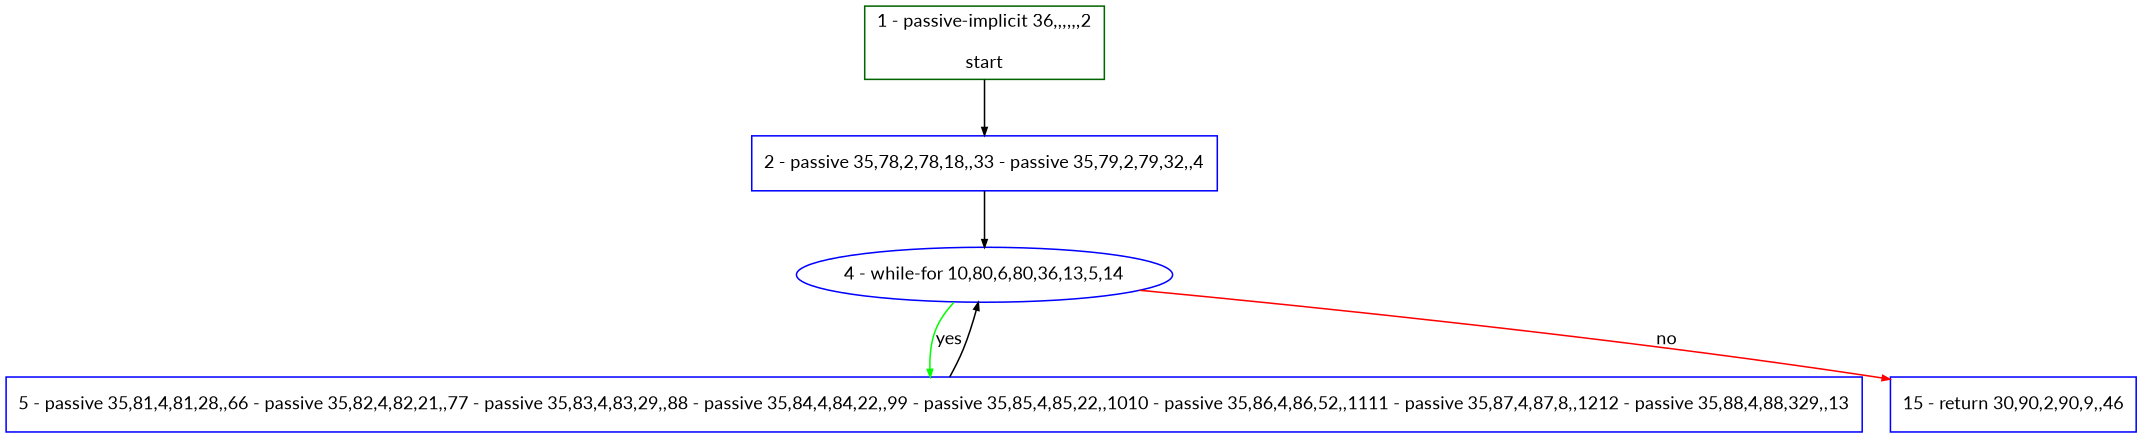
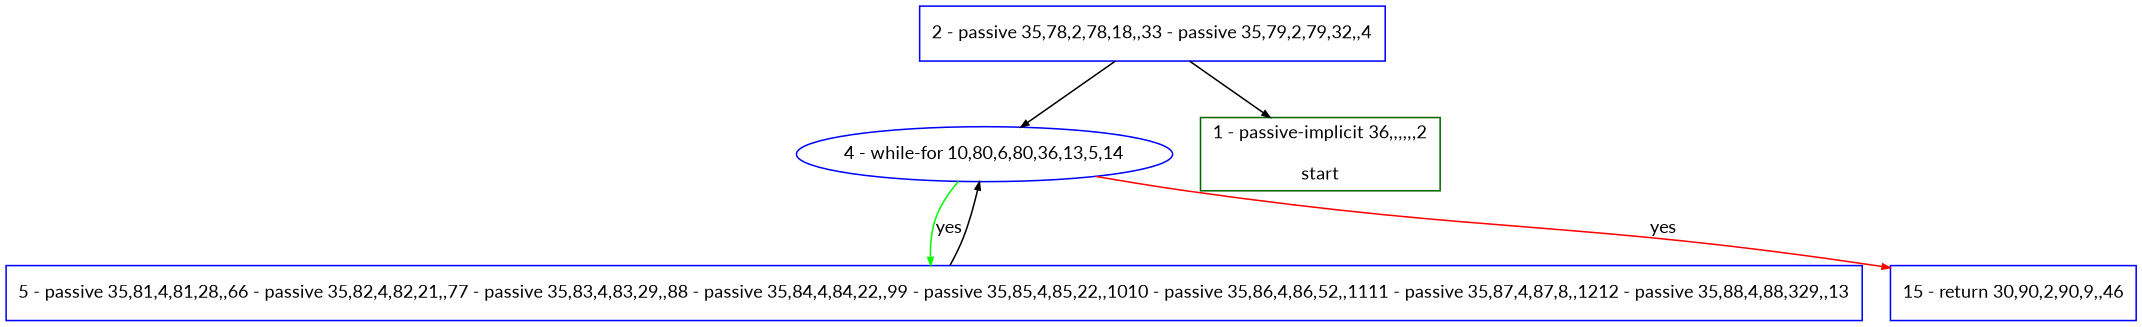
edge "1 - passive-implicit 36,,,,,,2 start" -> "2 - passive 35,78,2,78,18,,33 - passive 35,79,2,79,32,,4": reversed
edge "4 - while-for 10,80,6,80,36,13,5,14" -> "15 - return 30,90,2,90,9,,46": label "no" -> "yes"
